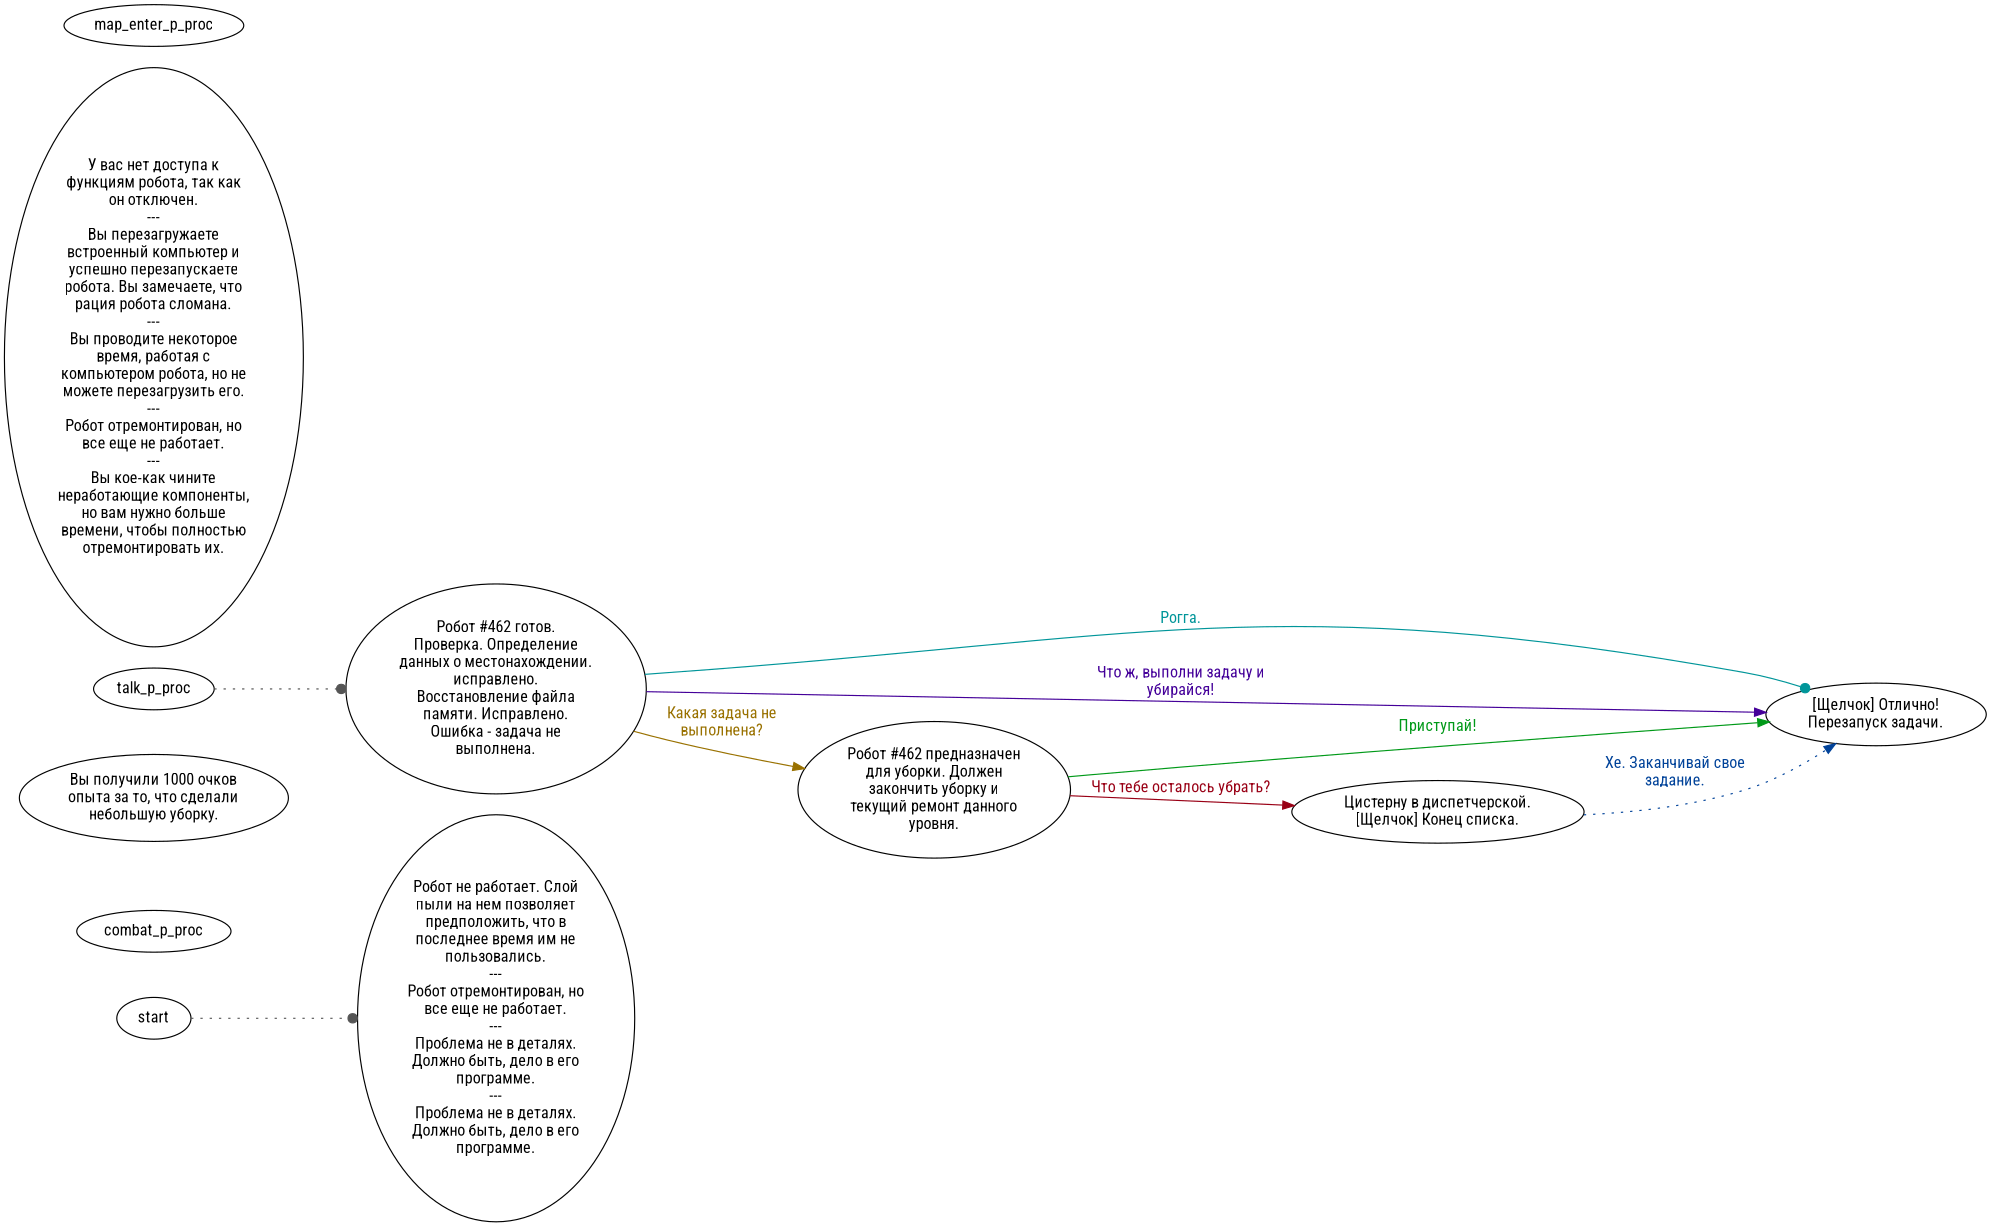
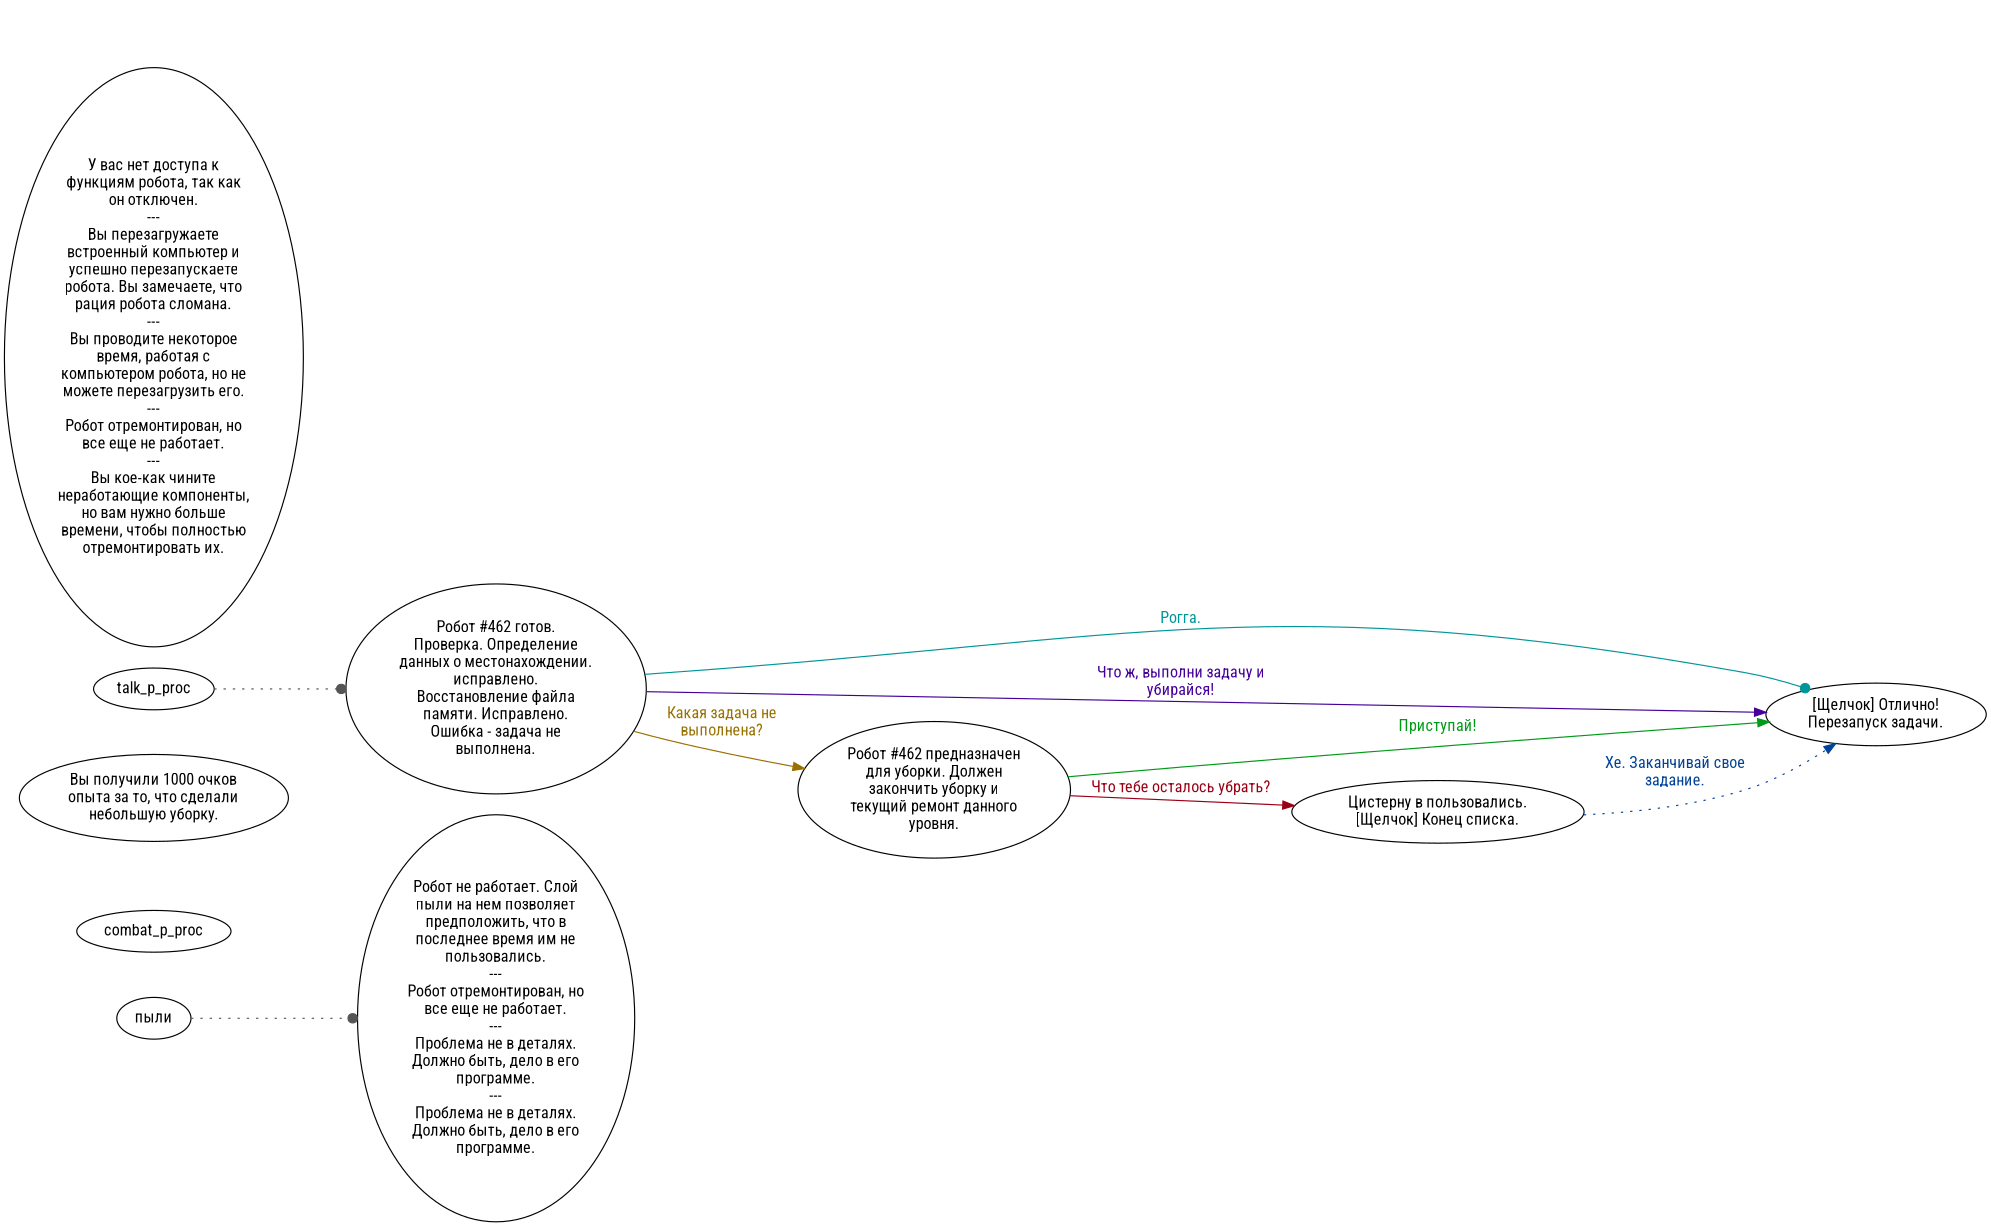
node "map_enter_p_proc": removed
node "Цистерну в диспетчерской. [Щелчок] Конец списка.": label "Цистерну в диспетчерской. [Щелчок] Конец списка." -> "Цистерну в пользовались. [Щелчок] Конец списка."
node "start": label "start" -> "пыли"
